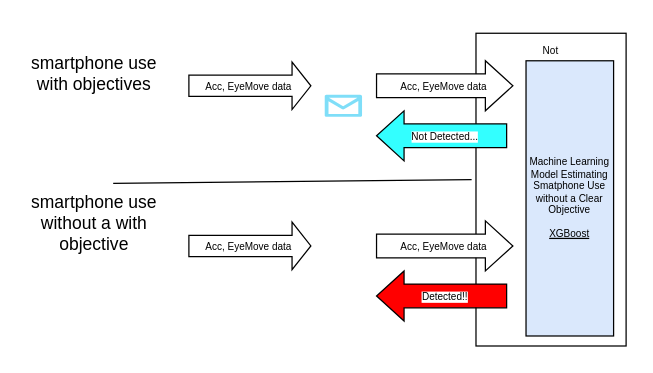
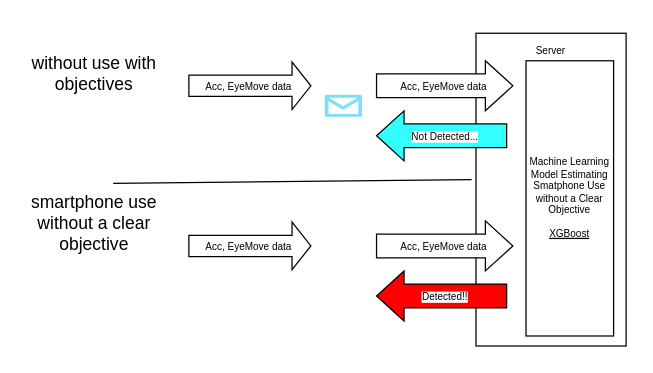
node "Not": label "Not" -> "Server"
node "smartphone use with objectives": label "smartphone use with objectives" -> "without use with objectives"
node "Machine Learning Model Estimating Smatphone Use without a Clear Objective XGBoost": fillcolor #dae8fc -> #ffffff
node "smartphone use without a with objective": label "smartphone use without a with objective" -> "smartphone use without a clear objective"
